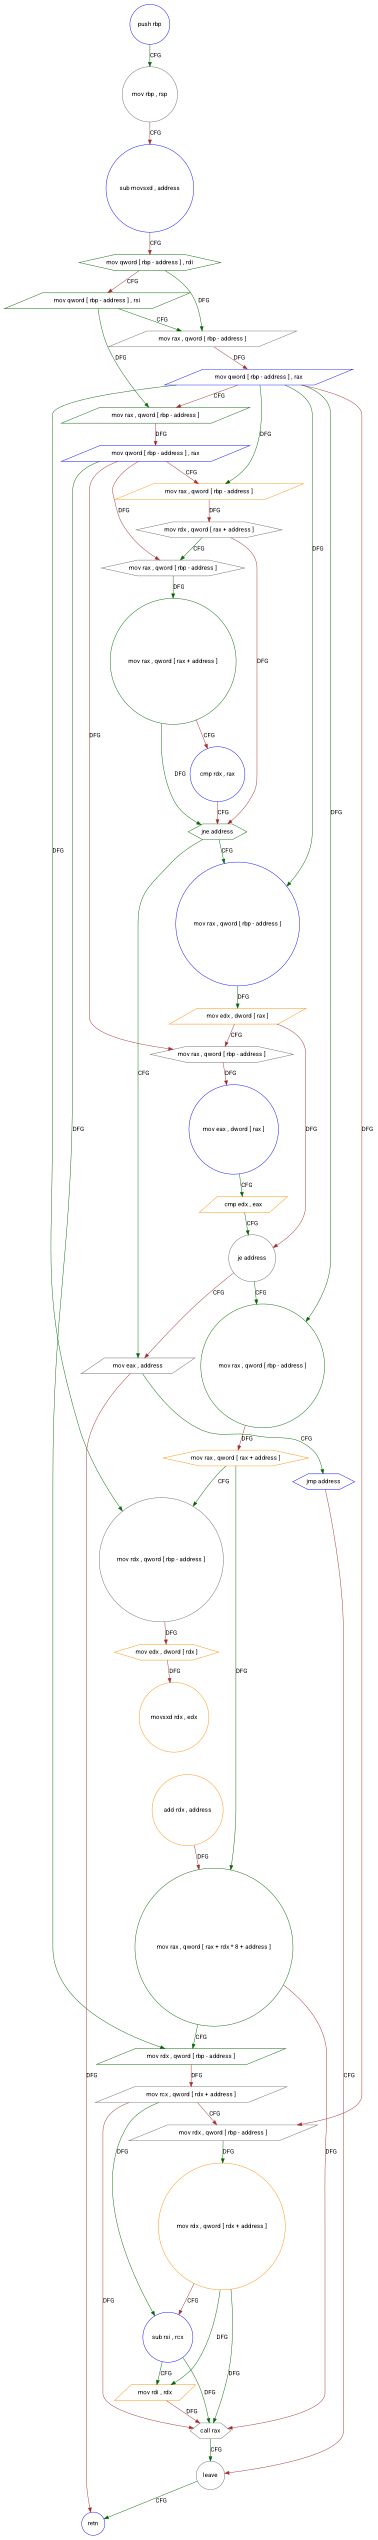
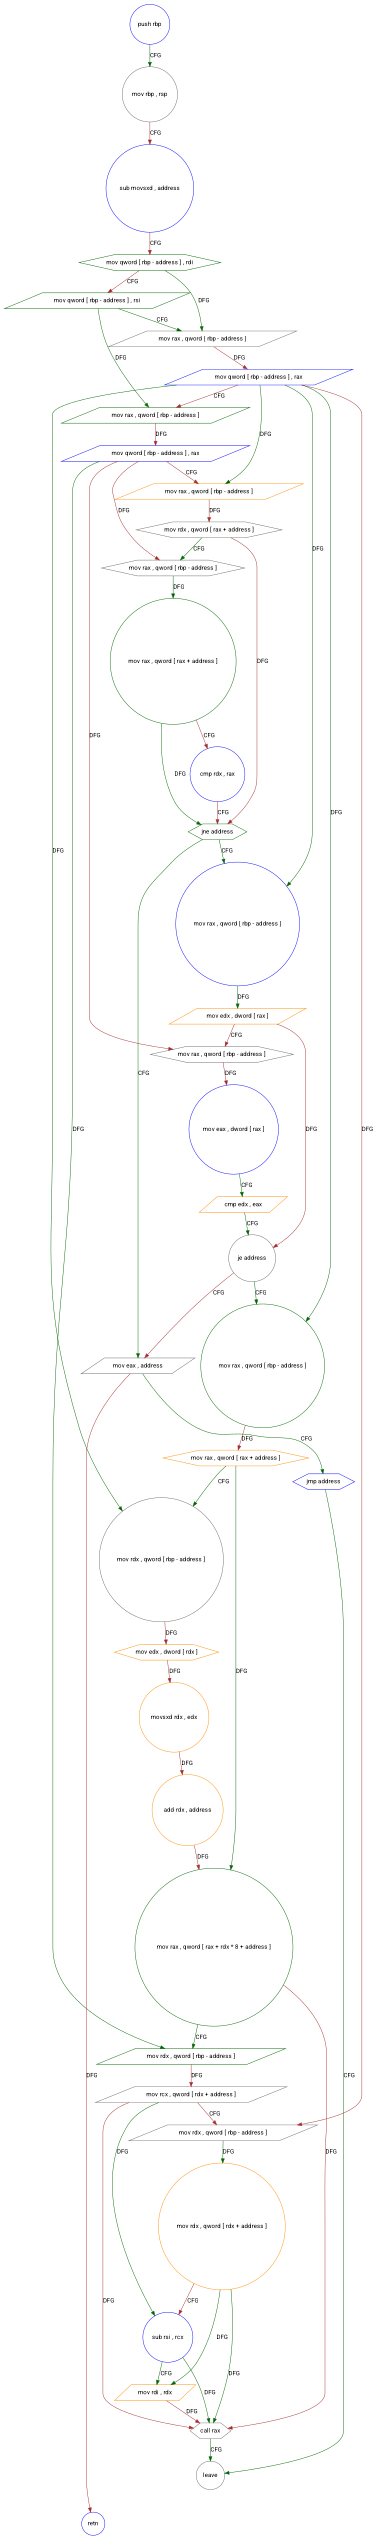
edge "movsxd rdx , edx" -> "add rdx , address": added, label "DFG"
edge "jmp address" -> "leave": color brown -> darkgreen
edge "leave" -> "retn": removed, label "CFG"
